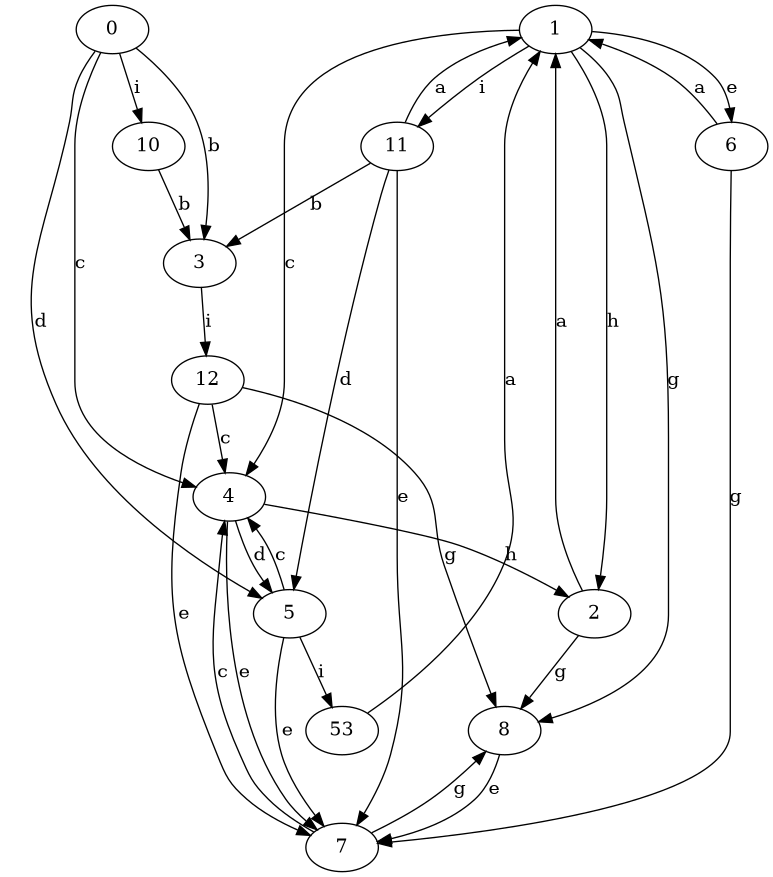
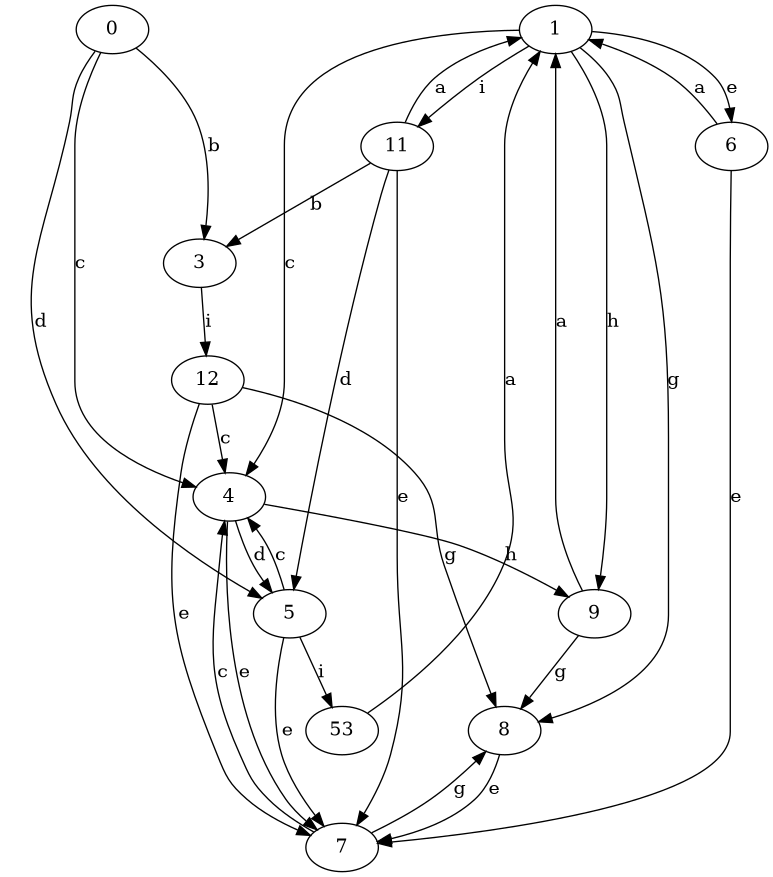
node "10": removed
edge "6" -> "7": label "g" -> "e"
node "2": label "2" -> "9"
